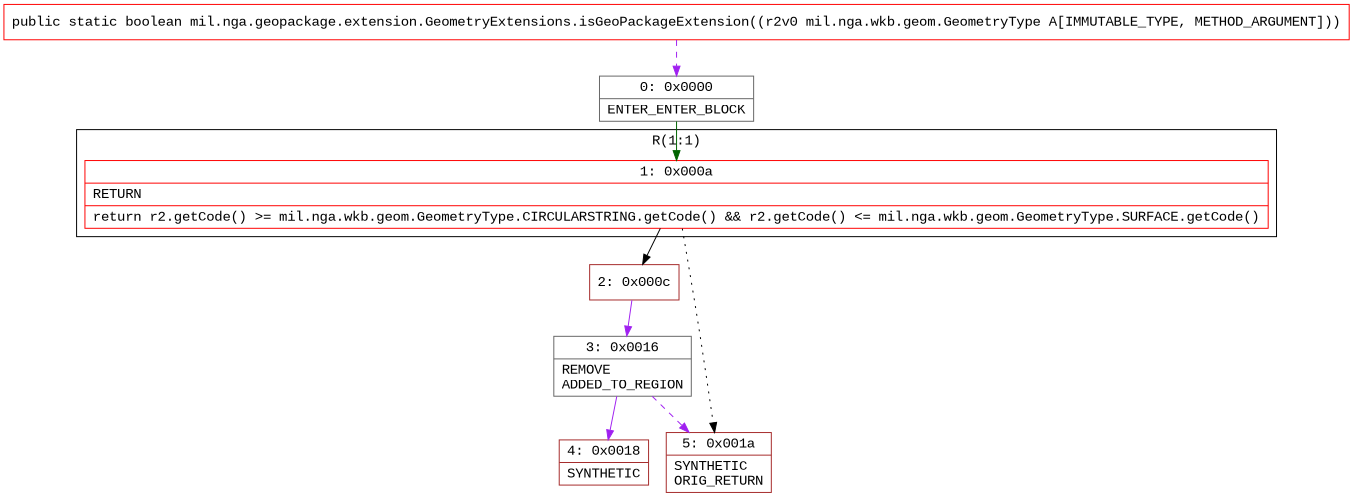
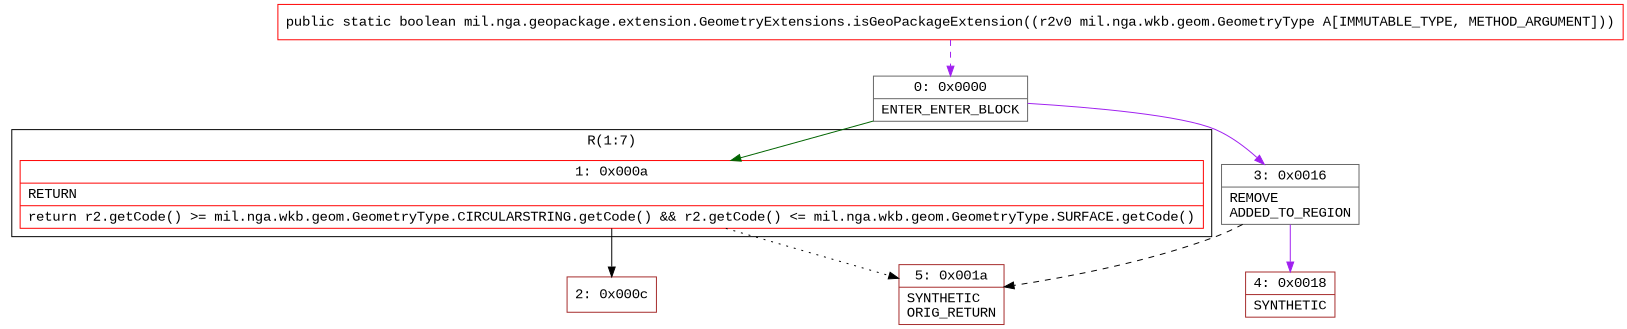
cluster "R(1:1)": label "R(1:1)" -> "R(1:7)"
edge "2: 0x000c" -> "3: 0x0016": now "0: 0x0000" -> "3: 0x0016"
edge "3: 0x0016" -> "5: 0x001a": color purple -> black
